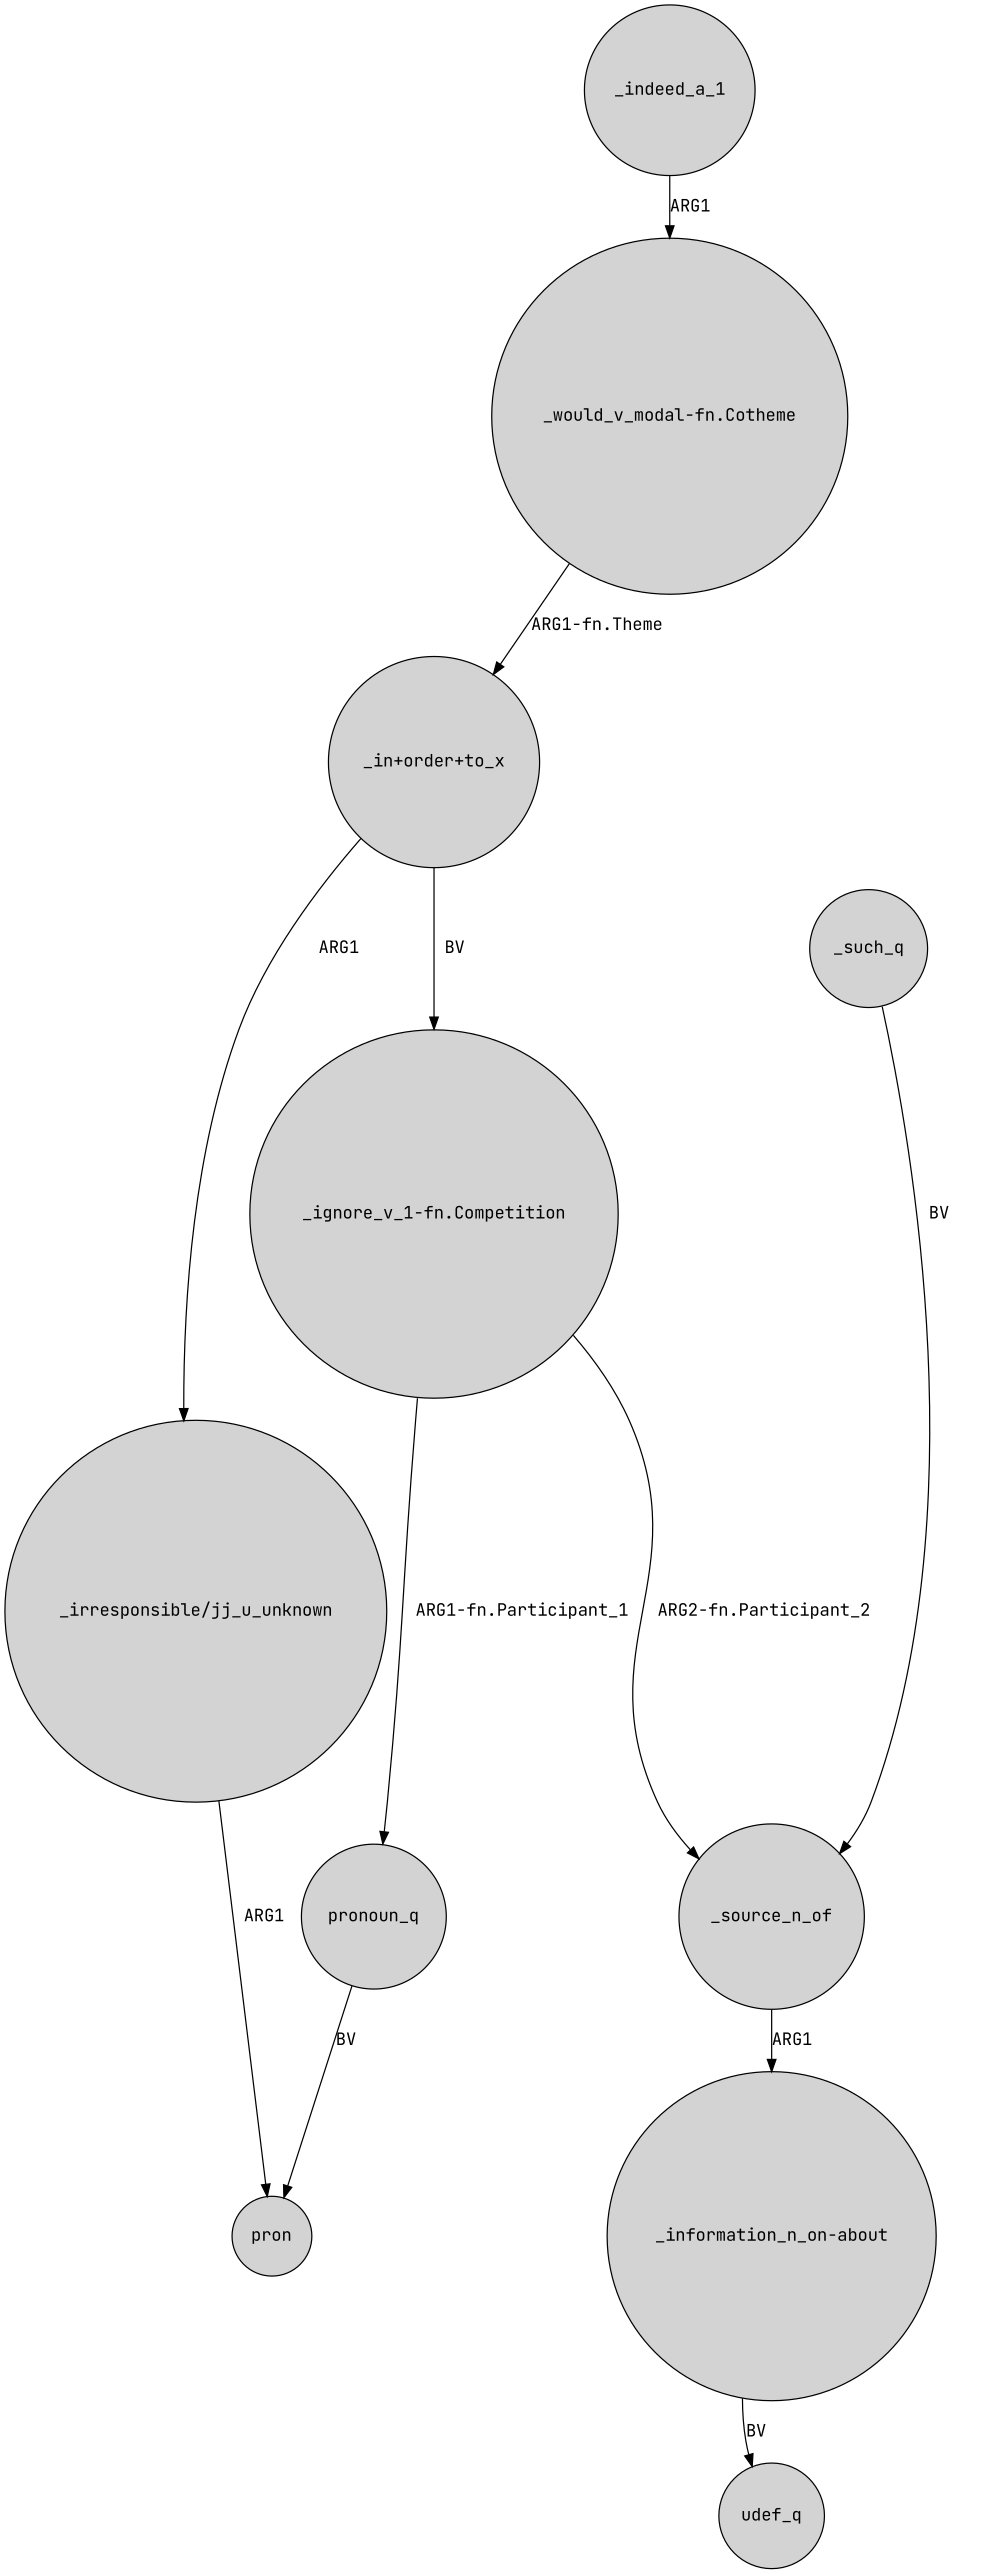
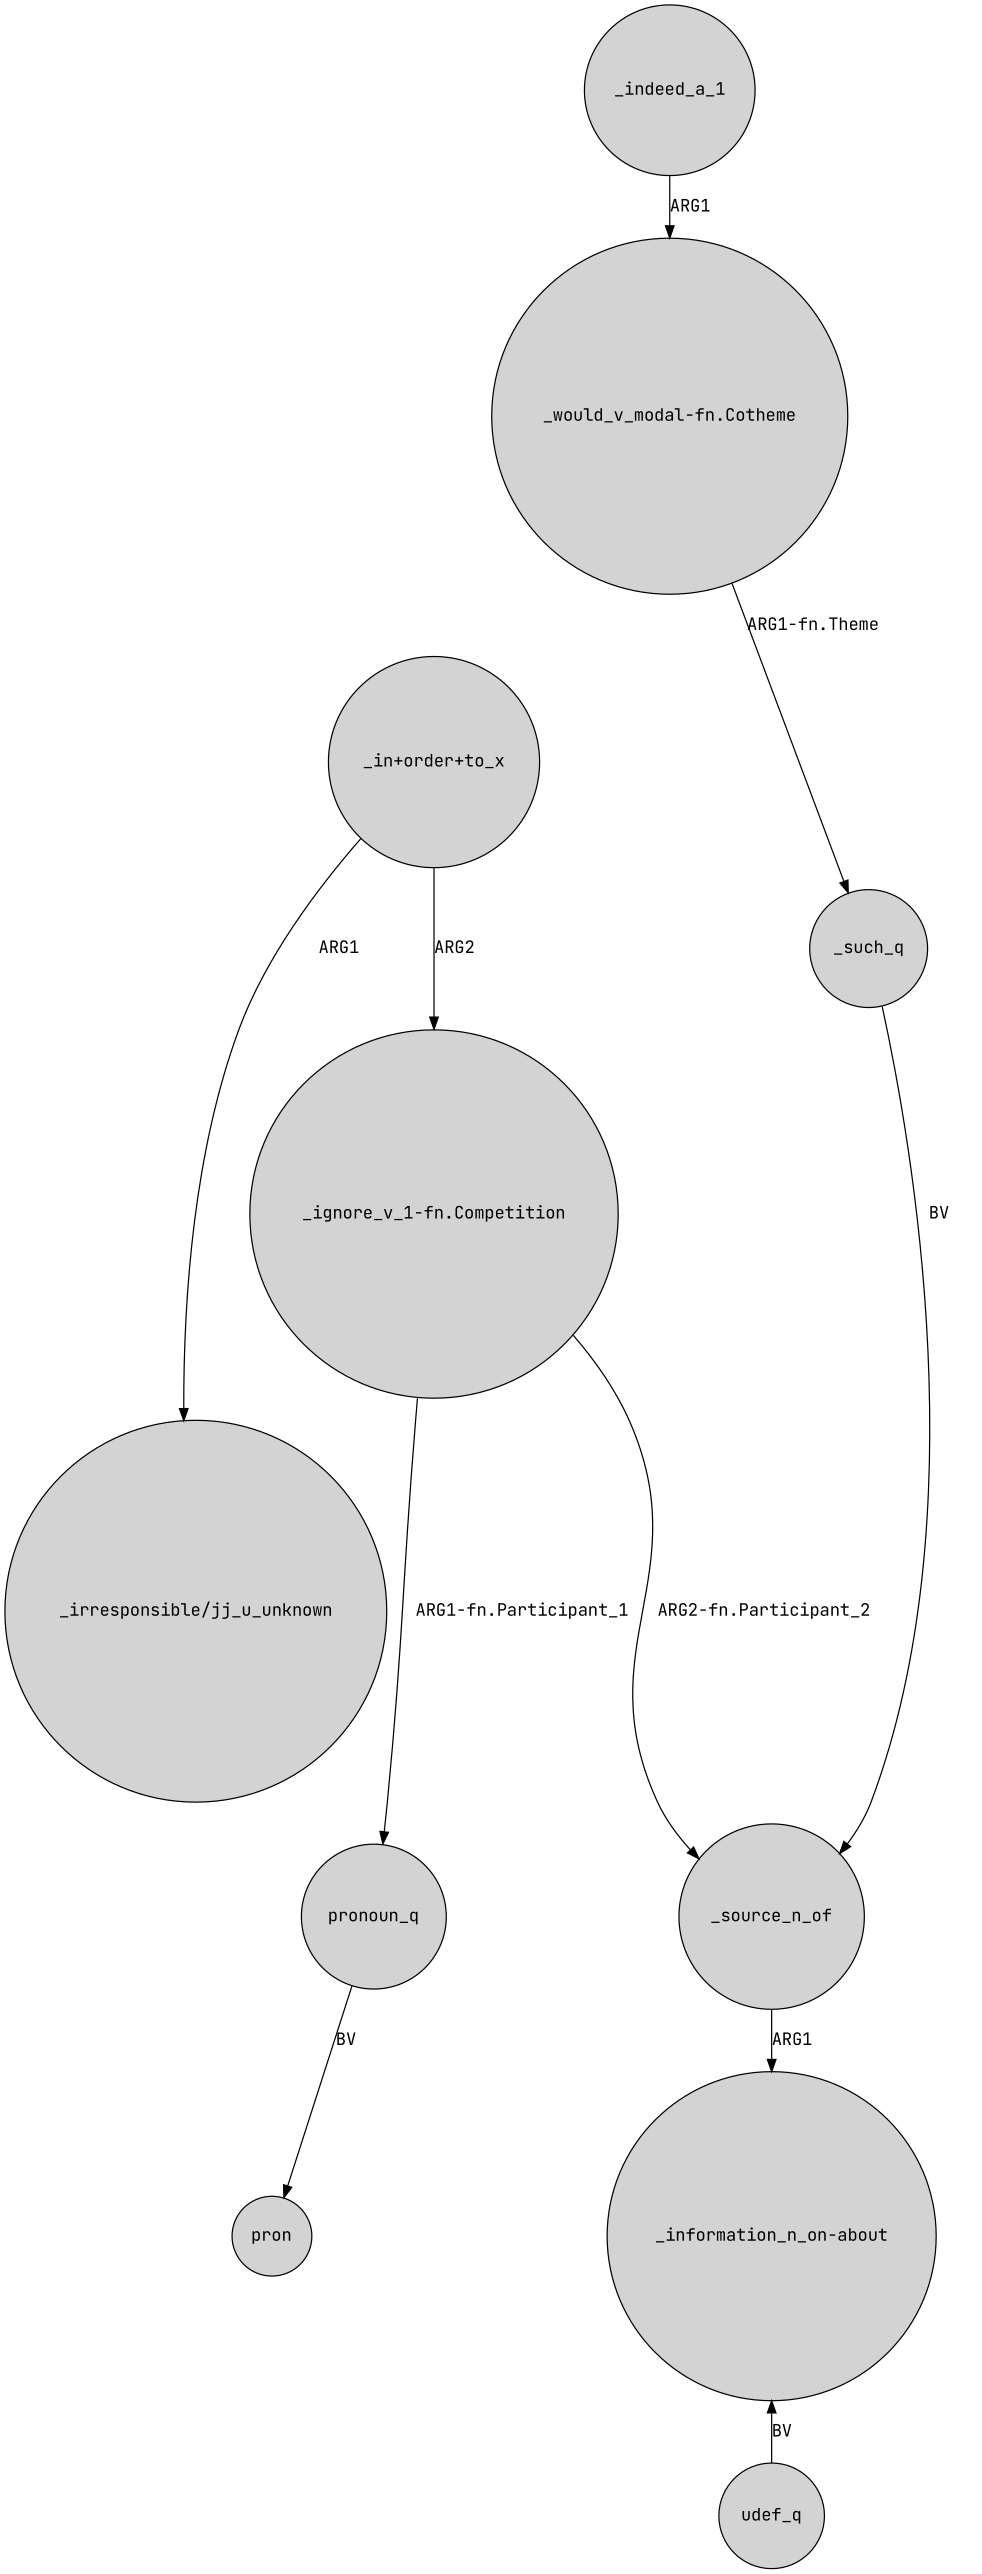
edge "_would_v_modal-fn.Cotheme" -> "_in+order+to_x": now "_would_v_modal-fn.Cotheme" -> "_such_q"
edge "_in+order+to_x" -> "_ignore_v_1-fn.Competition": label "BV" -> "ARG2"
edge "_irresponsible/jj_u_unknown" -> "pron": removed, label "ARG1"
edge "_information_n_on-about" -> "udef_q": reversed
